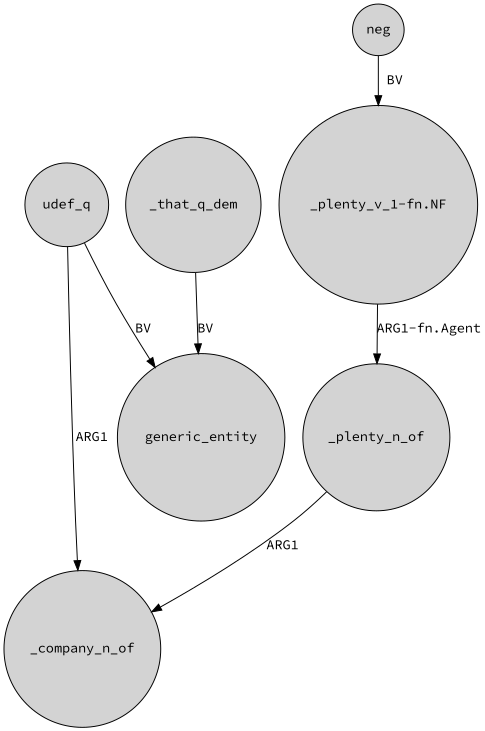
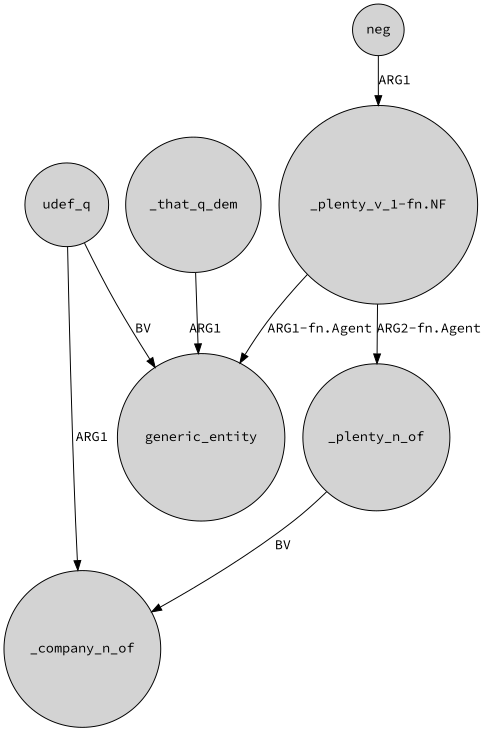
edge "neg" -> "_plenty_v_1-fn.NF": label "BV" -> "ARG1"
edge "_plenty_v_1-fn.NF" -> "generic_entity": added, label "ARG1-fn.Agent"
edge "_that_q_dem" -> "generic_entity": label "BV" -> "ARG1"
edge "_plenty_v_1-fn.NF" -> "_plenty_n_of": label "ARG1-fn.Agent" -> "ARG2-fn.Agent"
edge "_plenty_n_of" -> "_company_n_of": label "ARG1" -> "BV"
